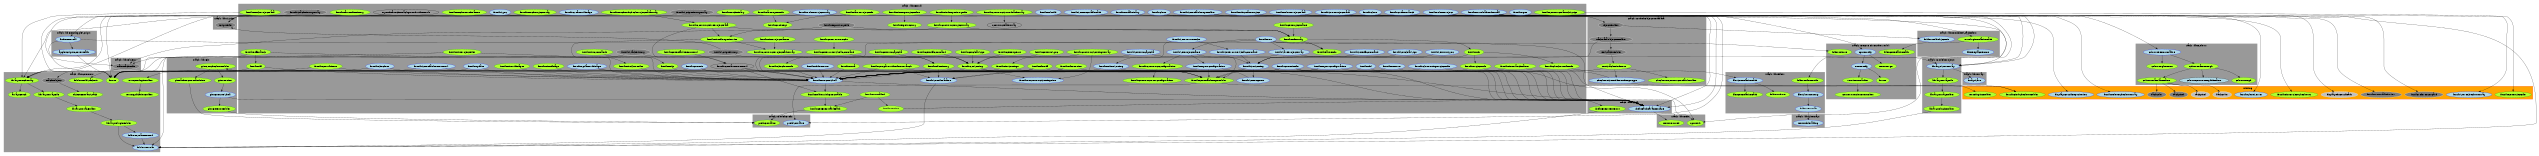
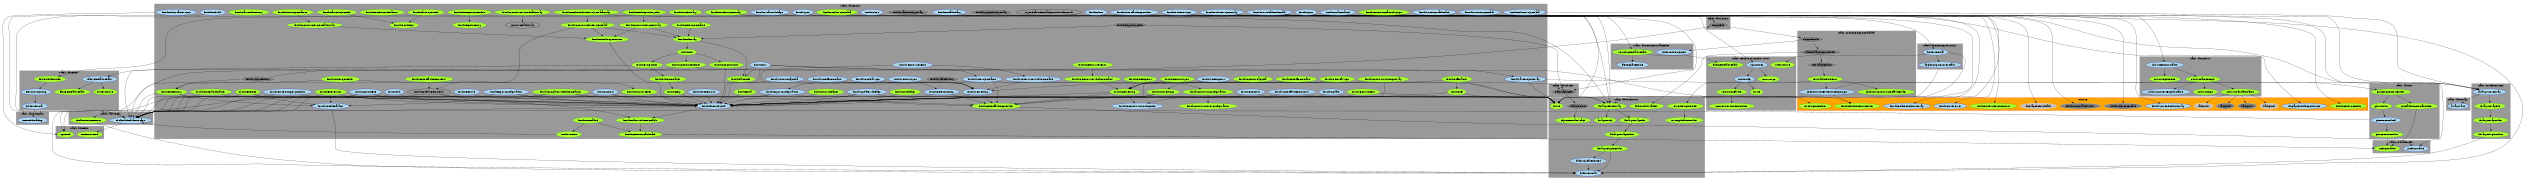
edge "fossil_ListAllRepositories" -> "fossil_ConstructProjectPathArray": reversed
edge "fossil_ProjectInfo" -> "fossil_ExecuteShell": now "fossil_ProjectInfo" -> "fossil_ListCommands"
edge "fossil_SetSetting" -> "fossil_SetHttpPort": reversed
node "colour_ConvertEnglishName": color black -> Blue
